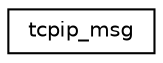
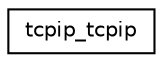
node "tcpip_msg": label "tcpip_msg" -> "tcpip_tcpip"
